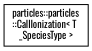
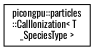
node "particles::particles ::CallIonization< T _SpeciesType >": label "particles::particles ::CallIonization< T _SpeciesType >" -> "picongpu::particles ::CallIonization< T _SpeciesType >"
